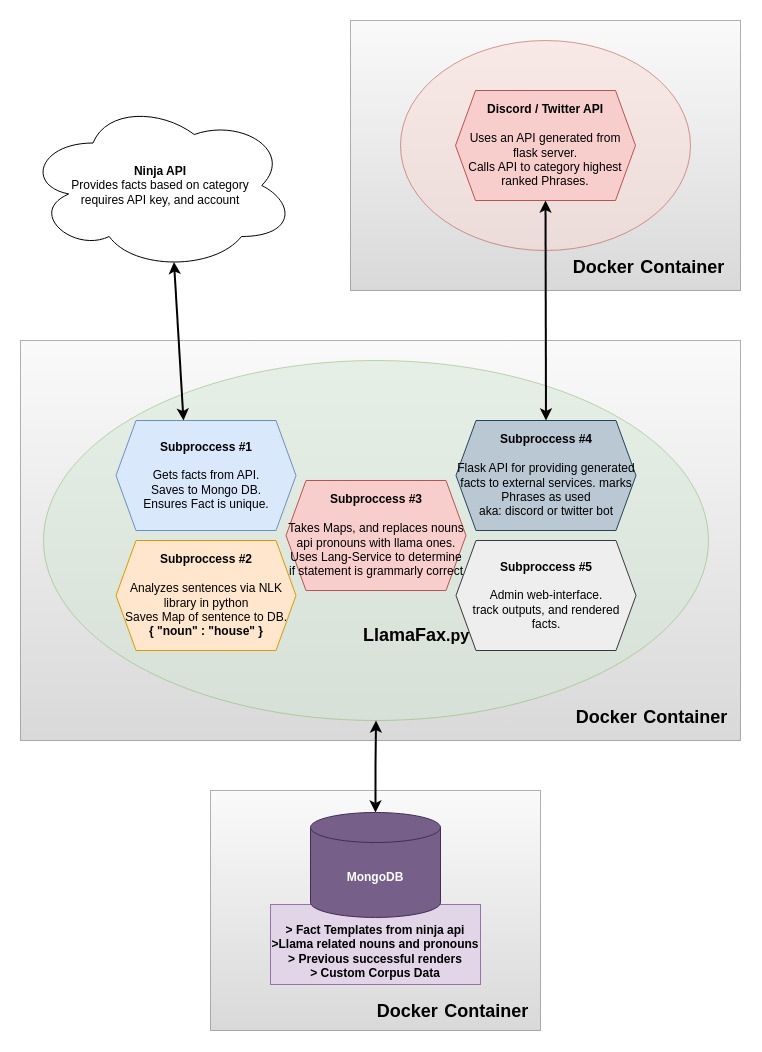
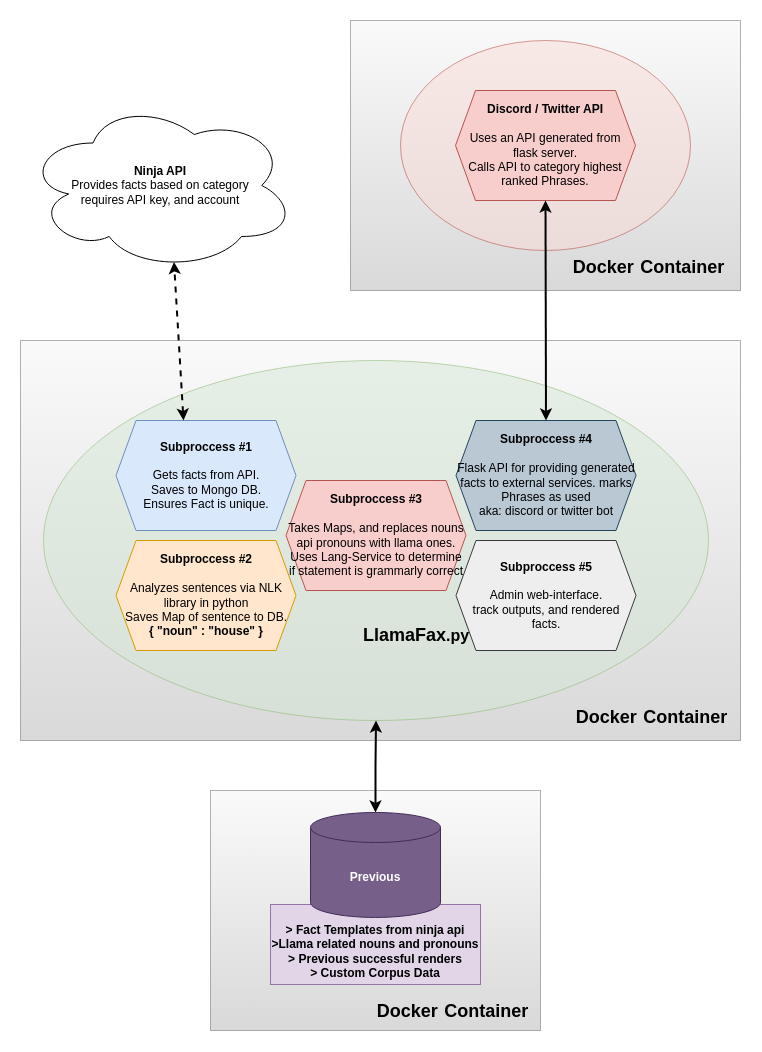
edge "Ninja API Provides facts based on category requires API key, and account" -- "Subproccess #1 Gets facts from API. Saves to Mongo DB. Ensures Fact is unique.": style solid -> dashed
node "MongoDB": label "MongoDB" -> "Previous"
